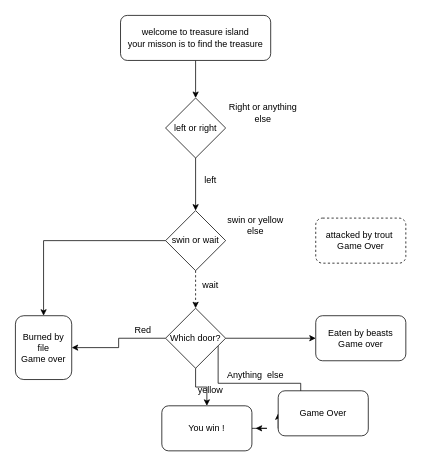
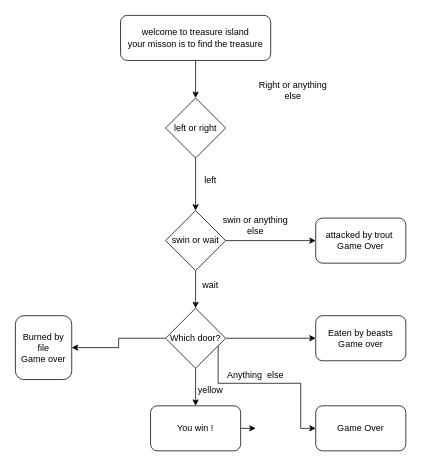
node "Right or anything else": moved (263, 113) -> (293, 90)
node "swin or yellow else": label "swin or yellow else" -> "swin or anything else"
edge "swin or wait" -> "Burned by file Game over": now "swin or wait" -> "attacked by trout Game Over"
node "attacked by trout Game Over": style dashed -> solid
edge "swin or wait" -> "Which door?": style dashed -> solid
node "Red": removed
node "Game Over": moved (323, 413) -> (360, 428)
node "You win !": moved (207, 428) -> (195, 428)
